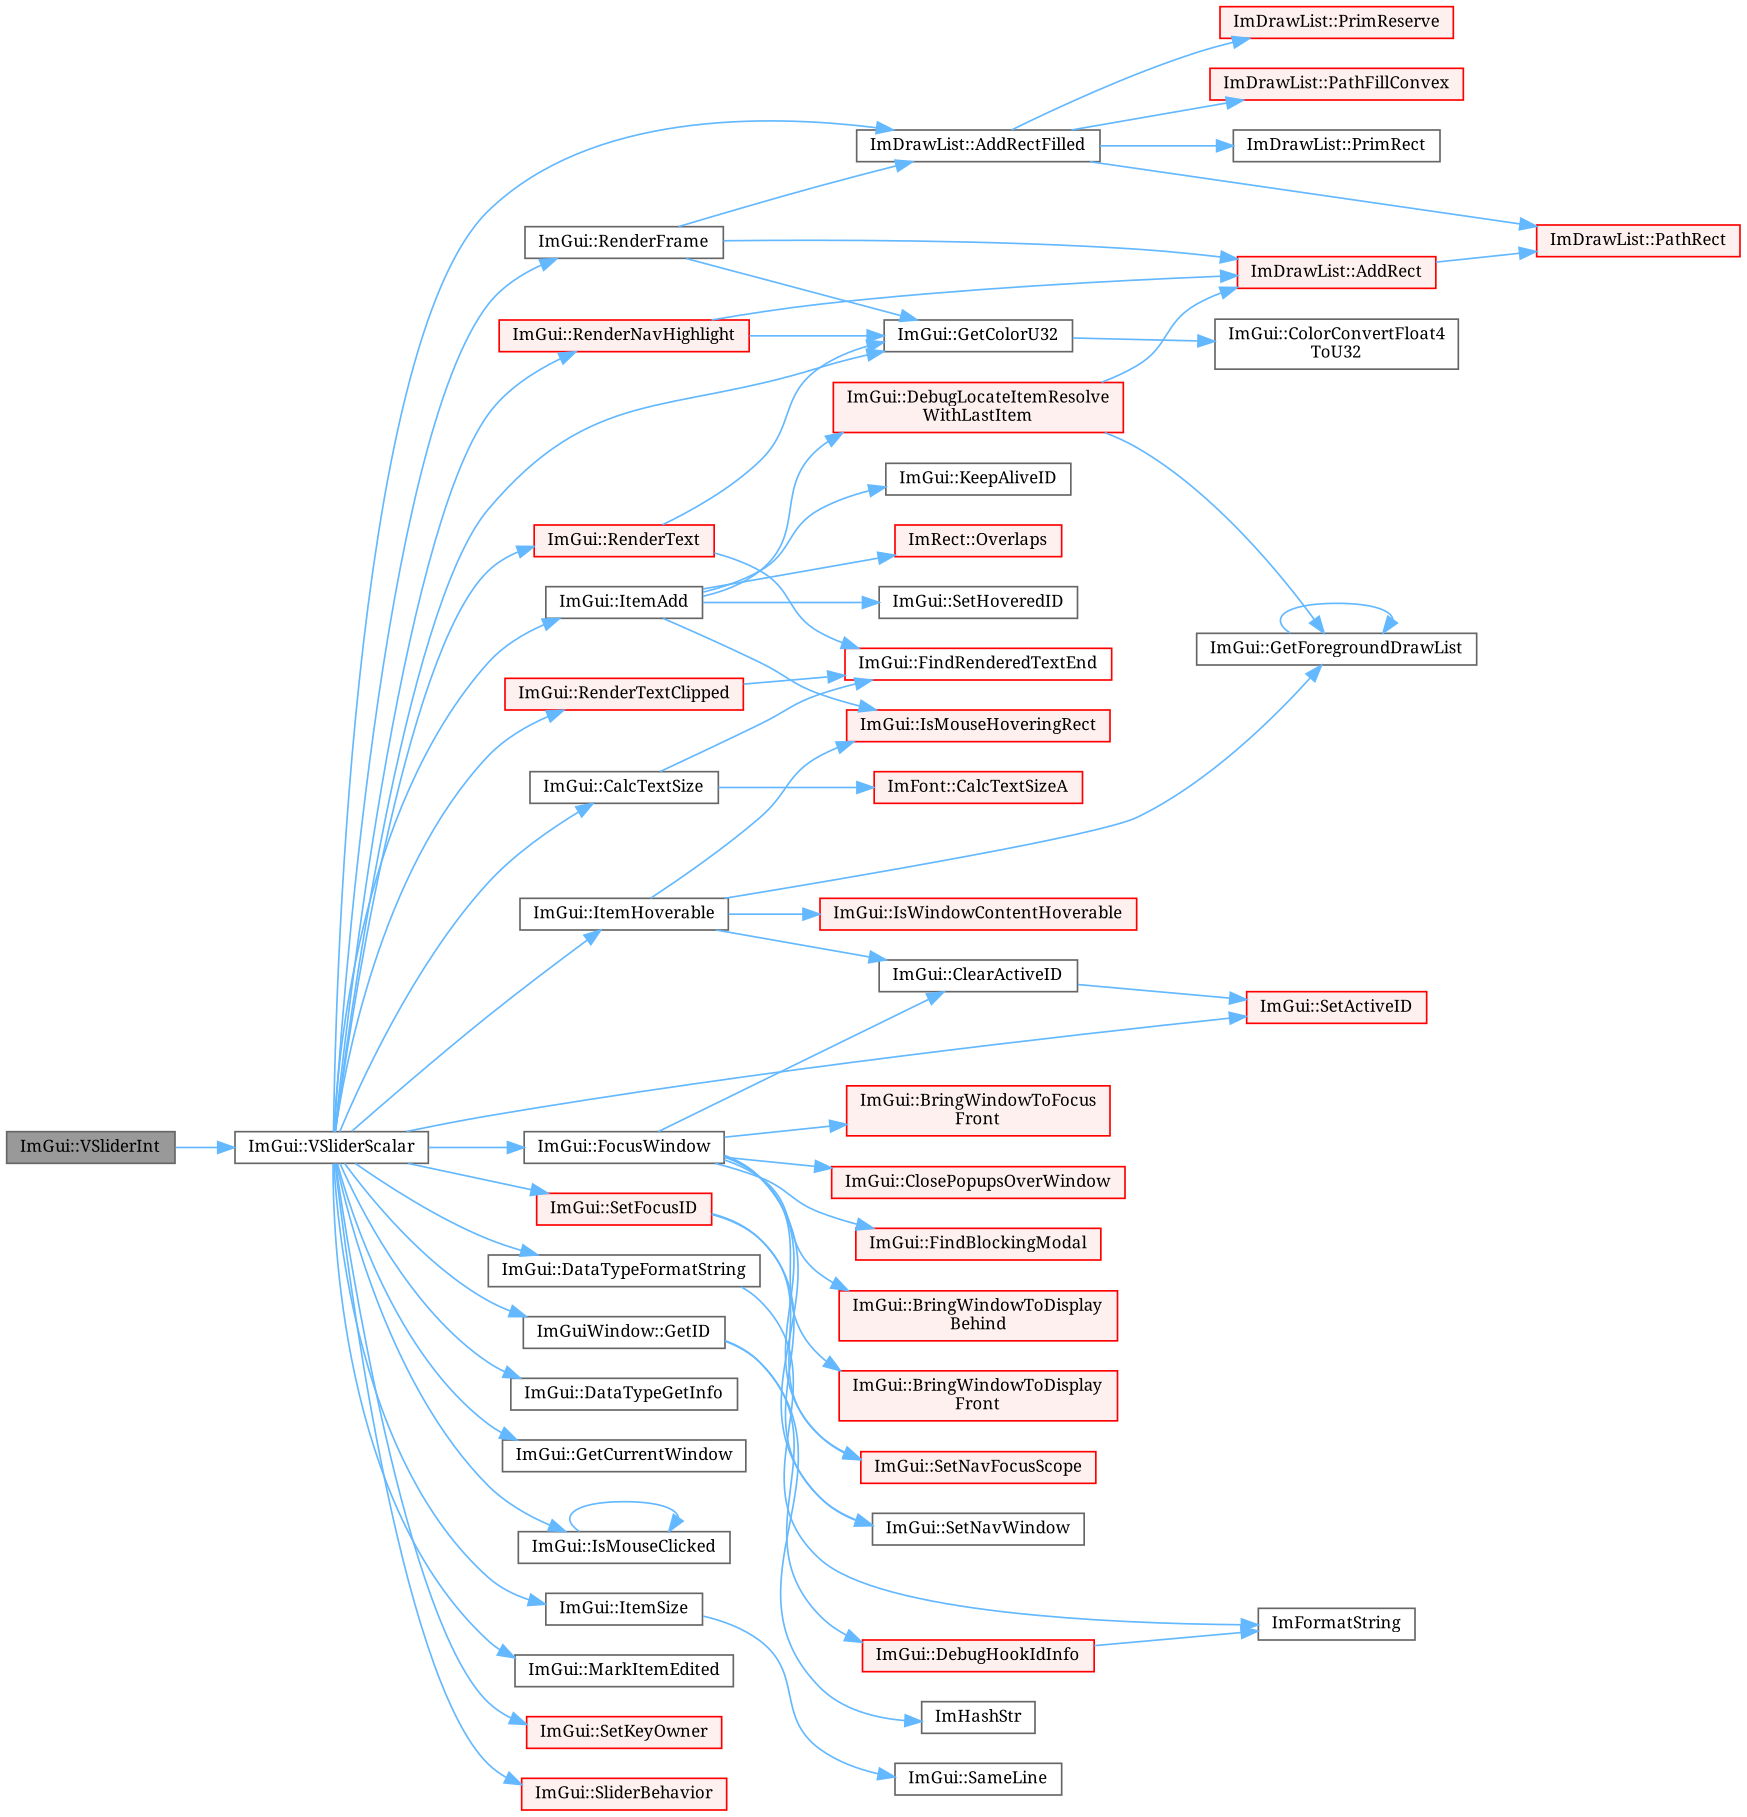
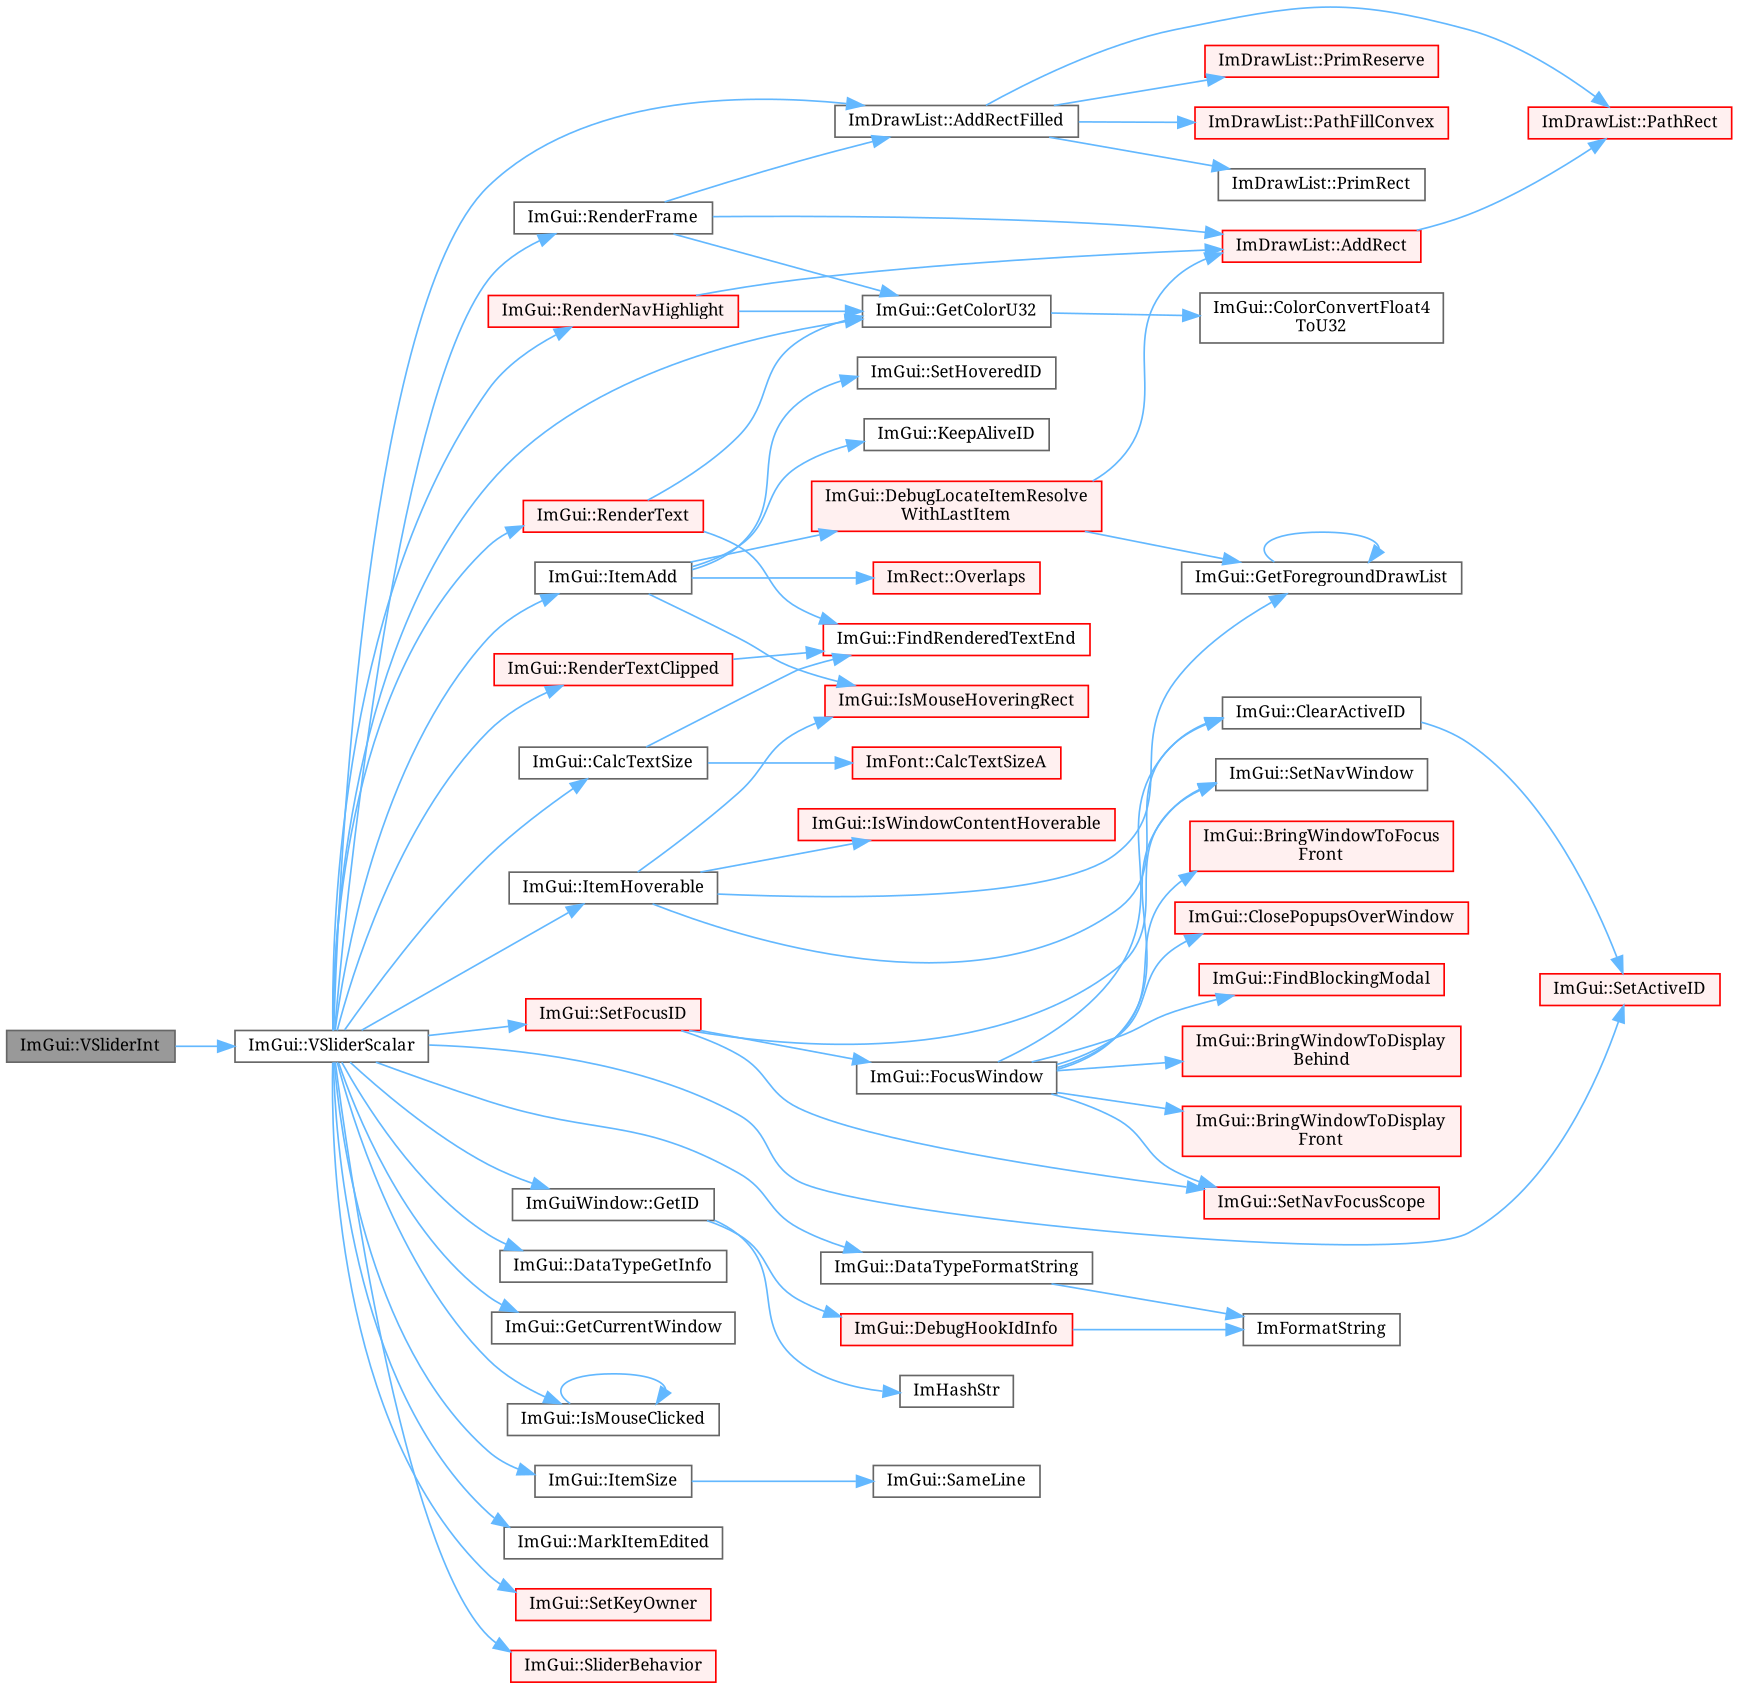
edge "ImGui::VSliderScalar" -> "ImGui::FocusWindow": now "ImGui::SetFocusID" -> "ImGui::FocusWindow"
